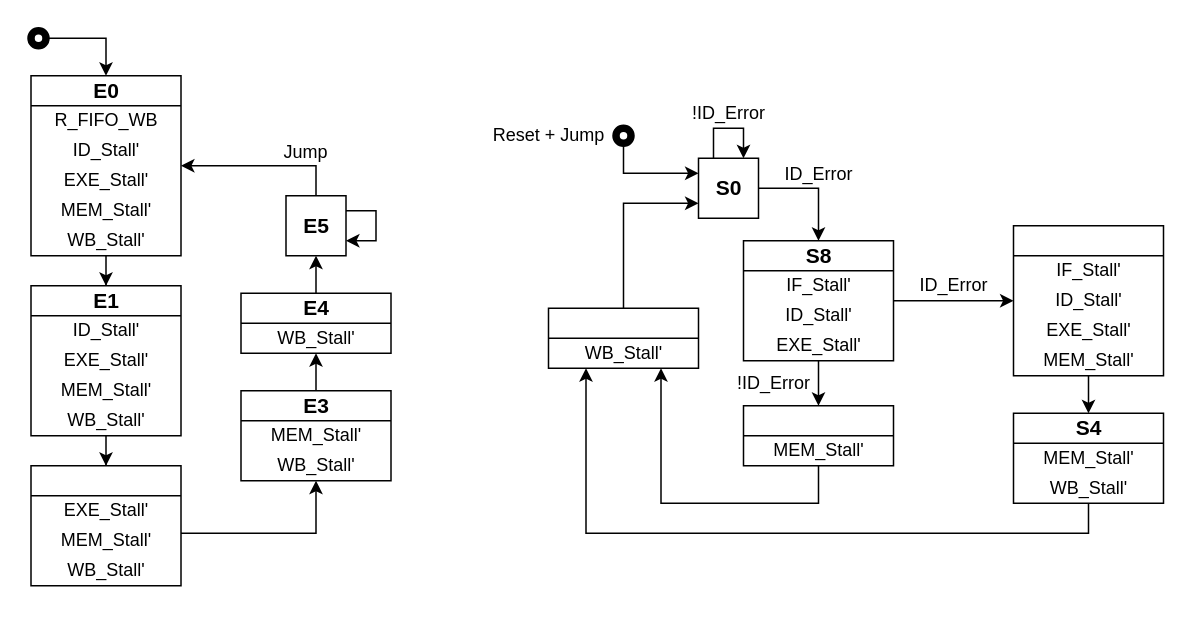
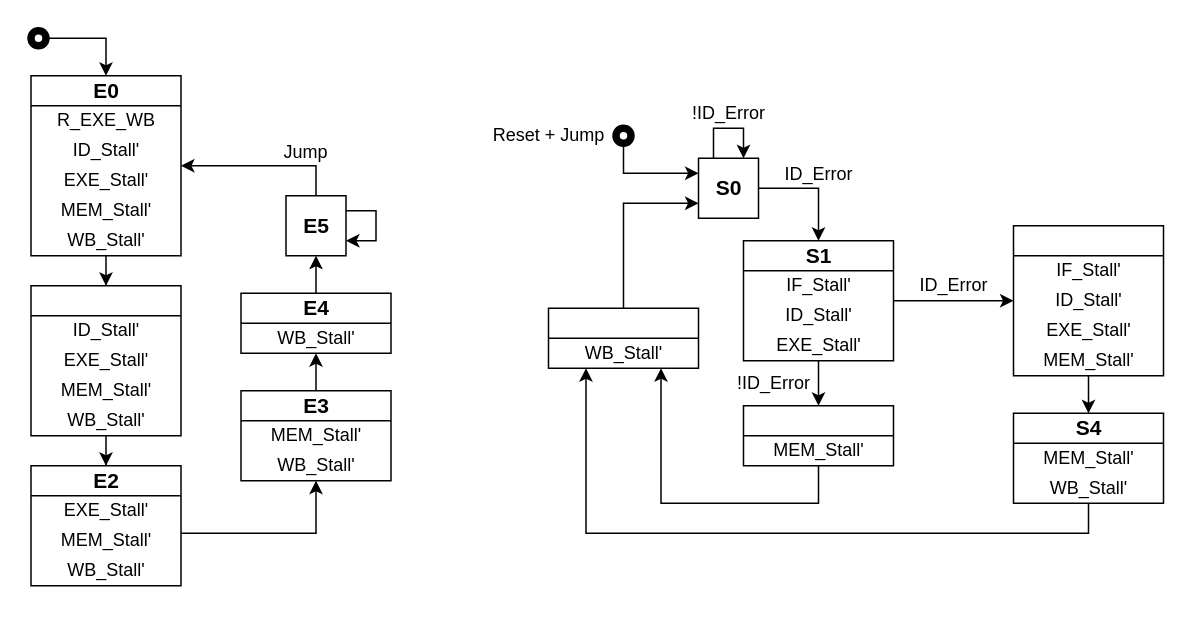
node "R_FIFO_WB": label "R_FIFO_WB" -> "R_EXE_WB"
node "S8": label "S8" -> "S1"
node "E1": removed
node "E2": added
